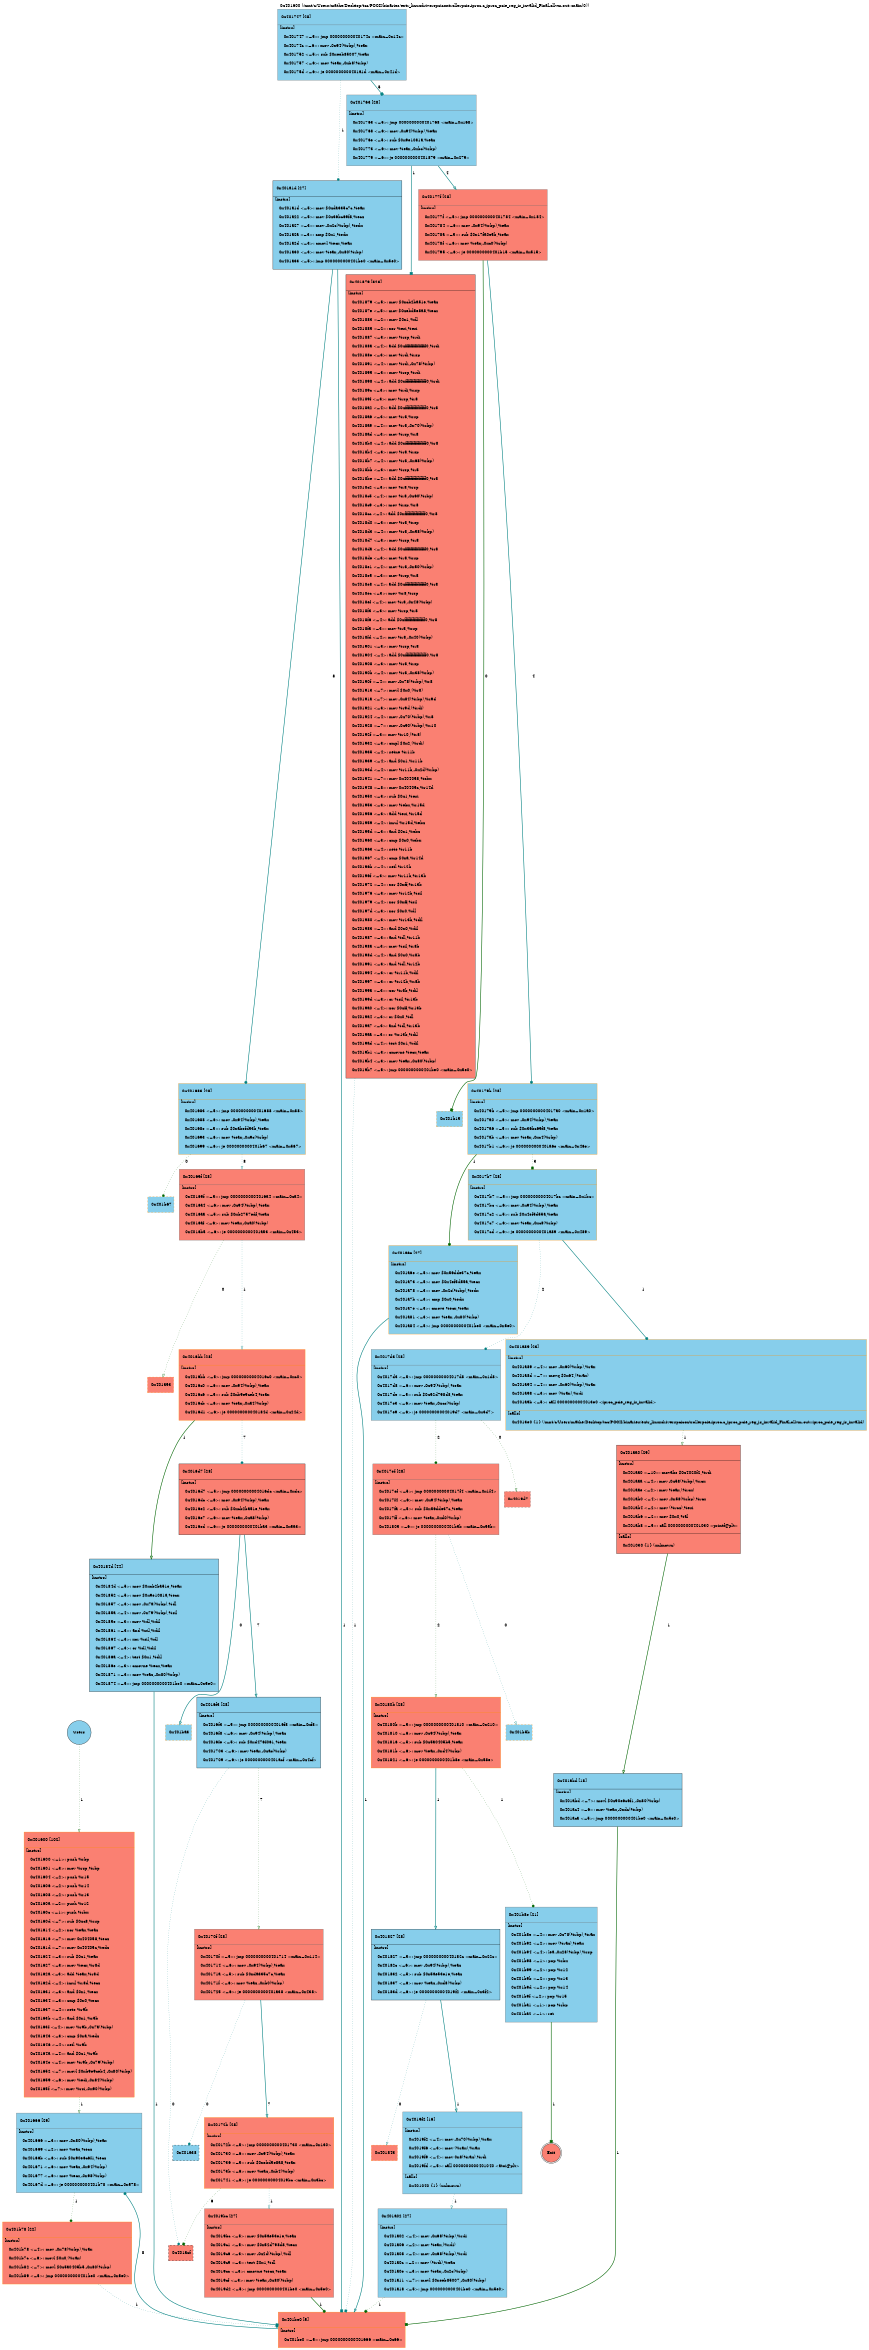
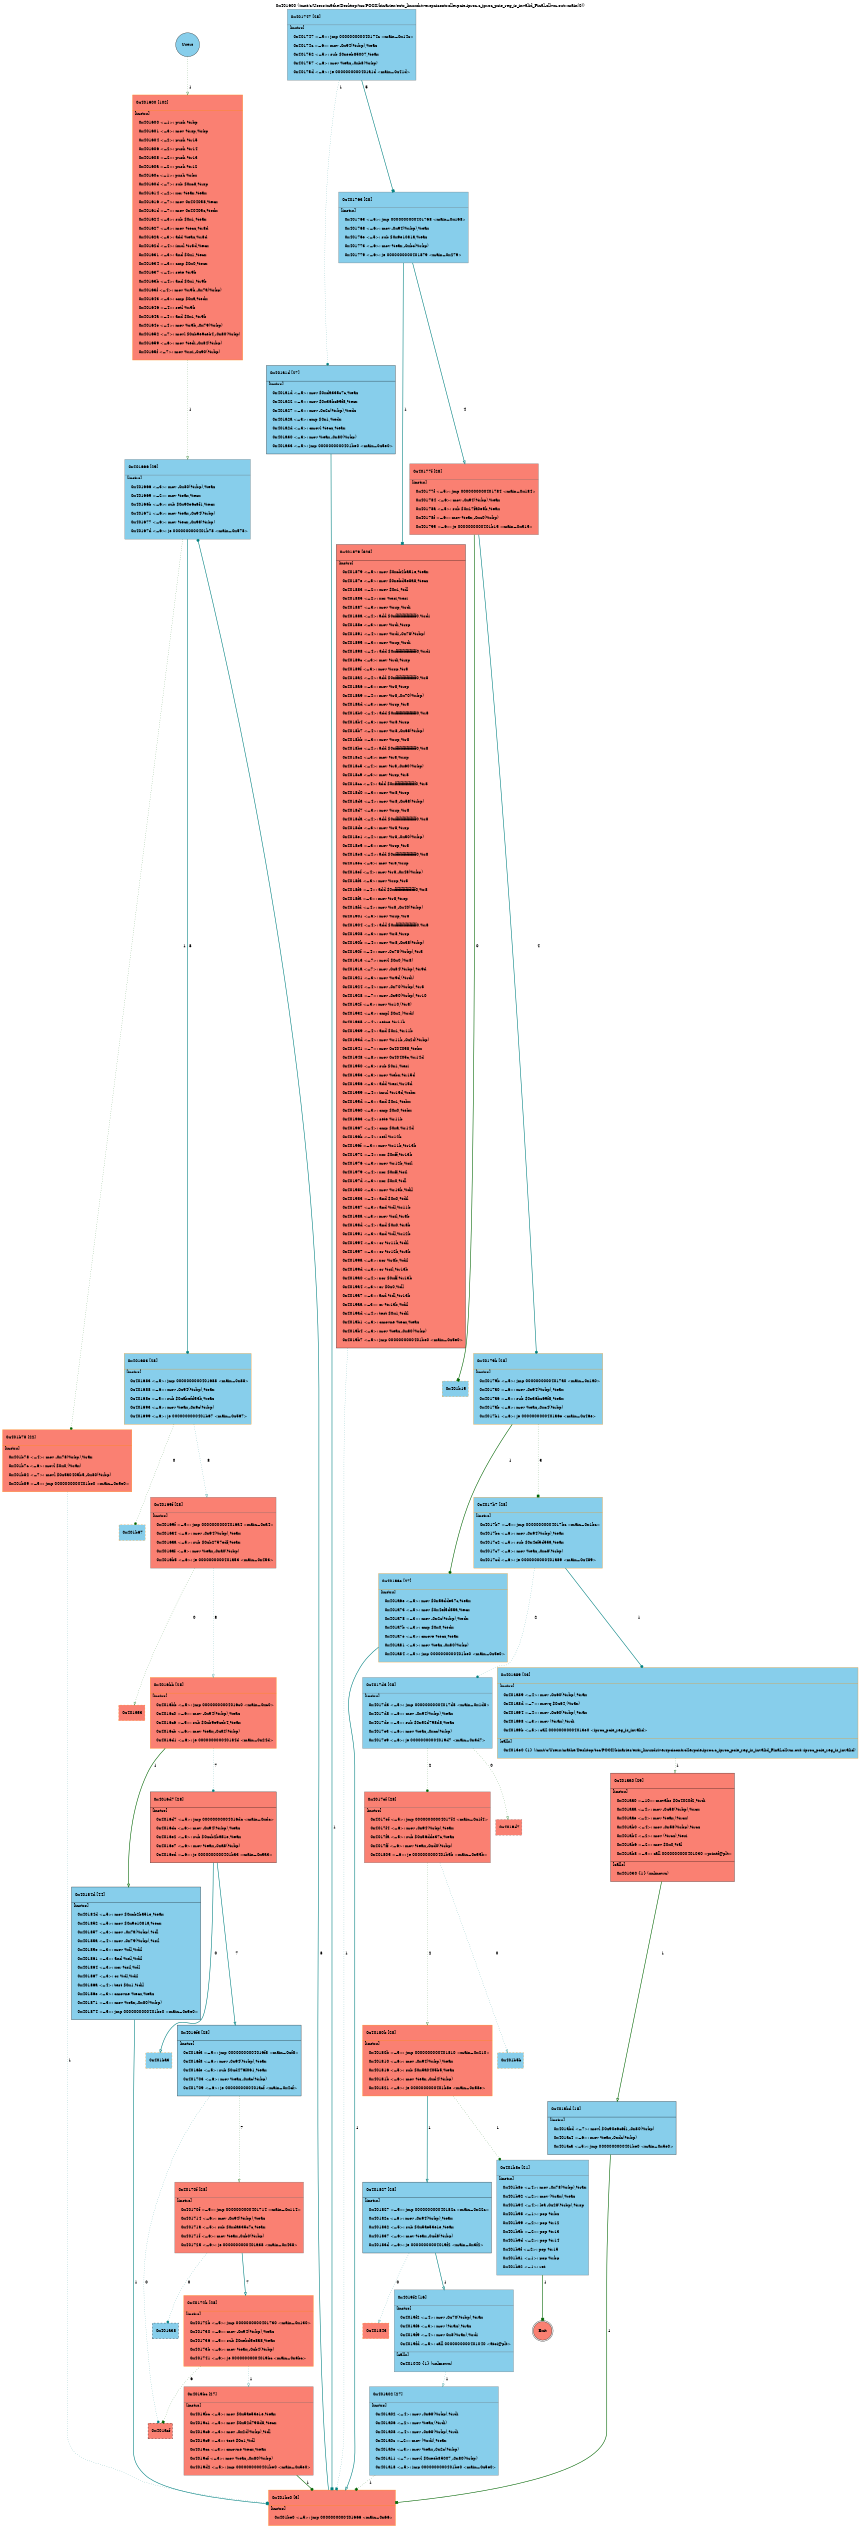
edge "0x401a1d [27]" -> "0x401683 [28]": now "0x401666 [29]" -> "0x401683 [28]"
edge "0x40169f [28]" -> "0x4016bb [28]": label " 1" -> " 8"
